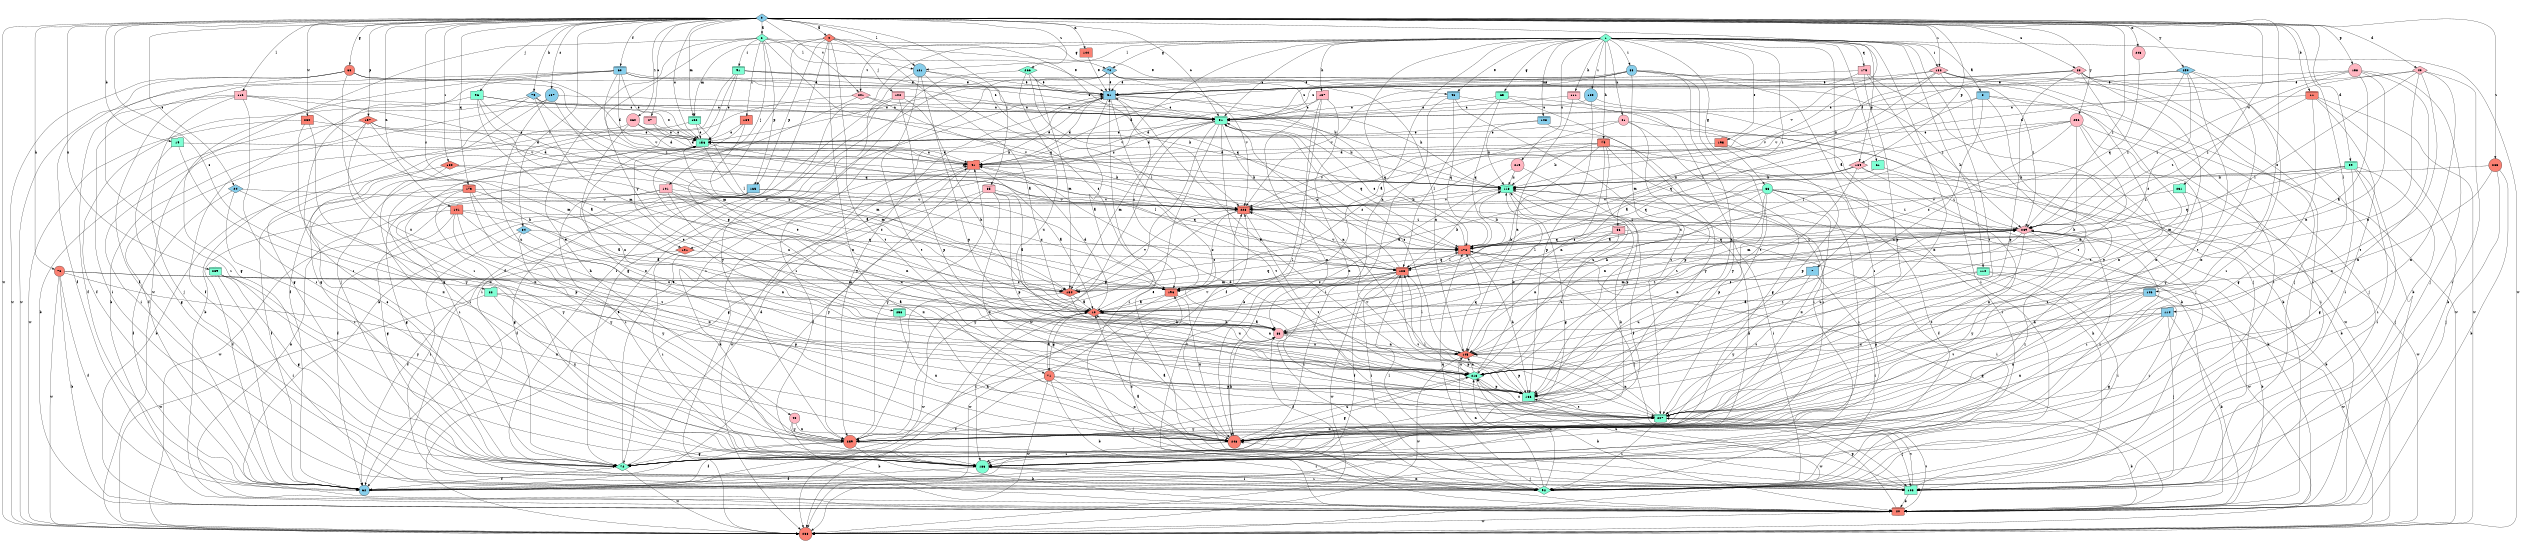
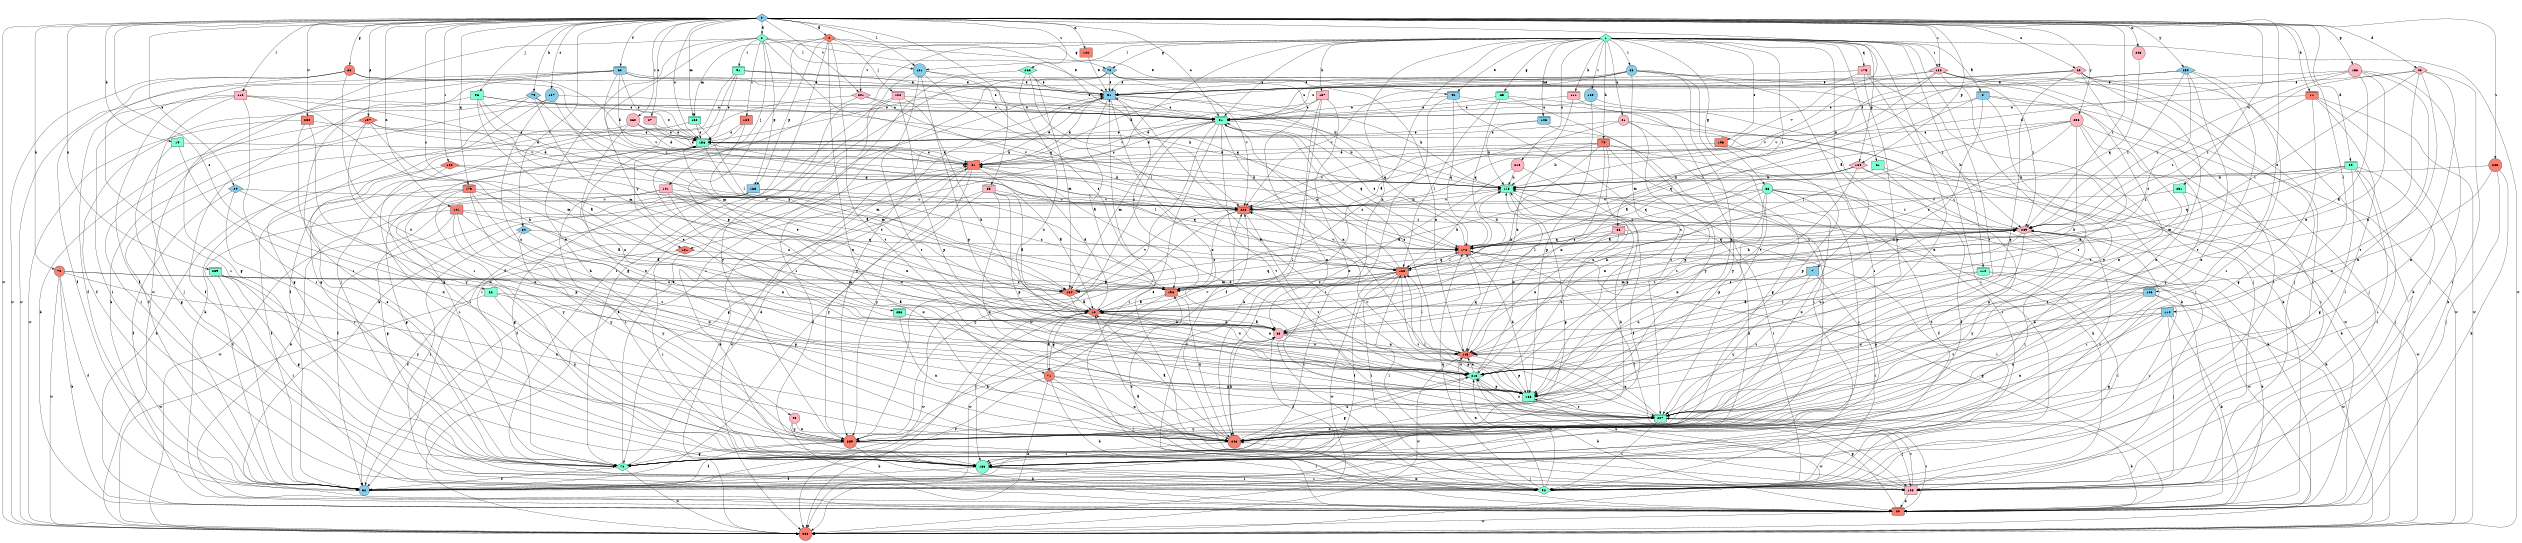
edge "4" -> "10": removed, label "a"
edge "164" -> "83": label "m" -> "h"
edge "259" -> "41": reversed
edge "71" -> "238": label "w" -> "k"
edge "61" -> "62": added, label "f"
node "103": fillcolor aquamarine -> lightpink
